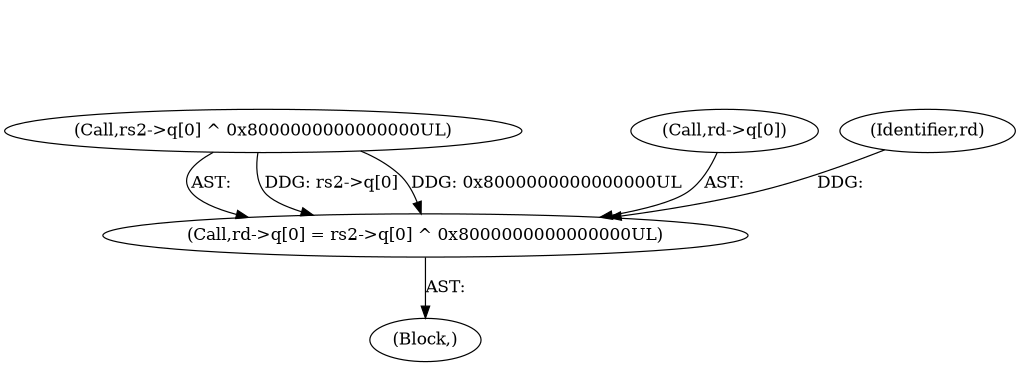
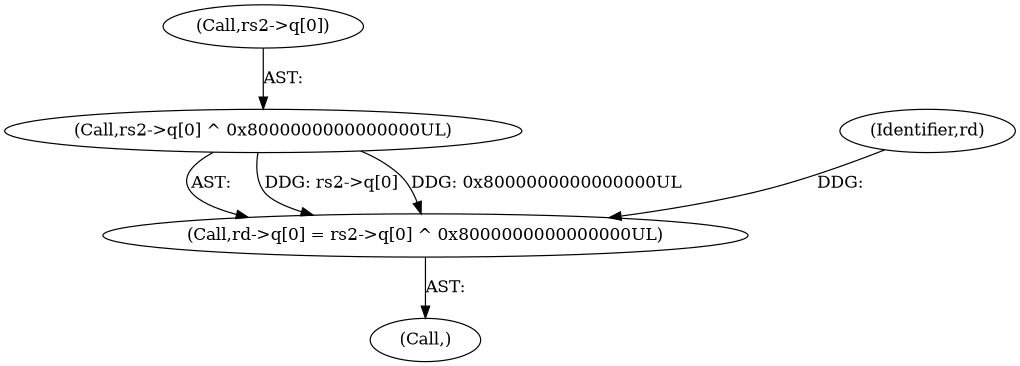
node "(Call,rs2->q[0])": added
node "(Call,rd->q[0])": removed
node "(Block,)": label "(Block,)" -> "(Call,)"
